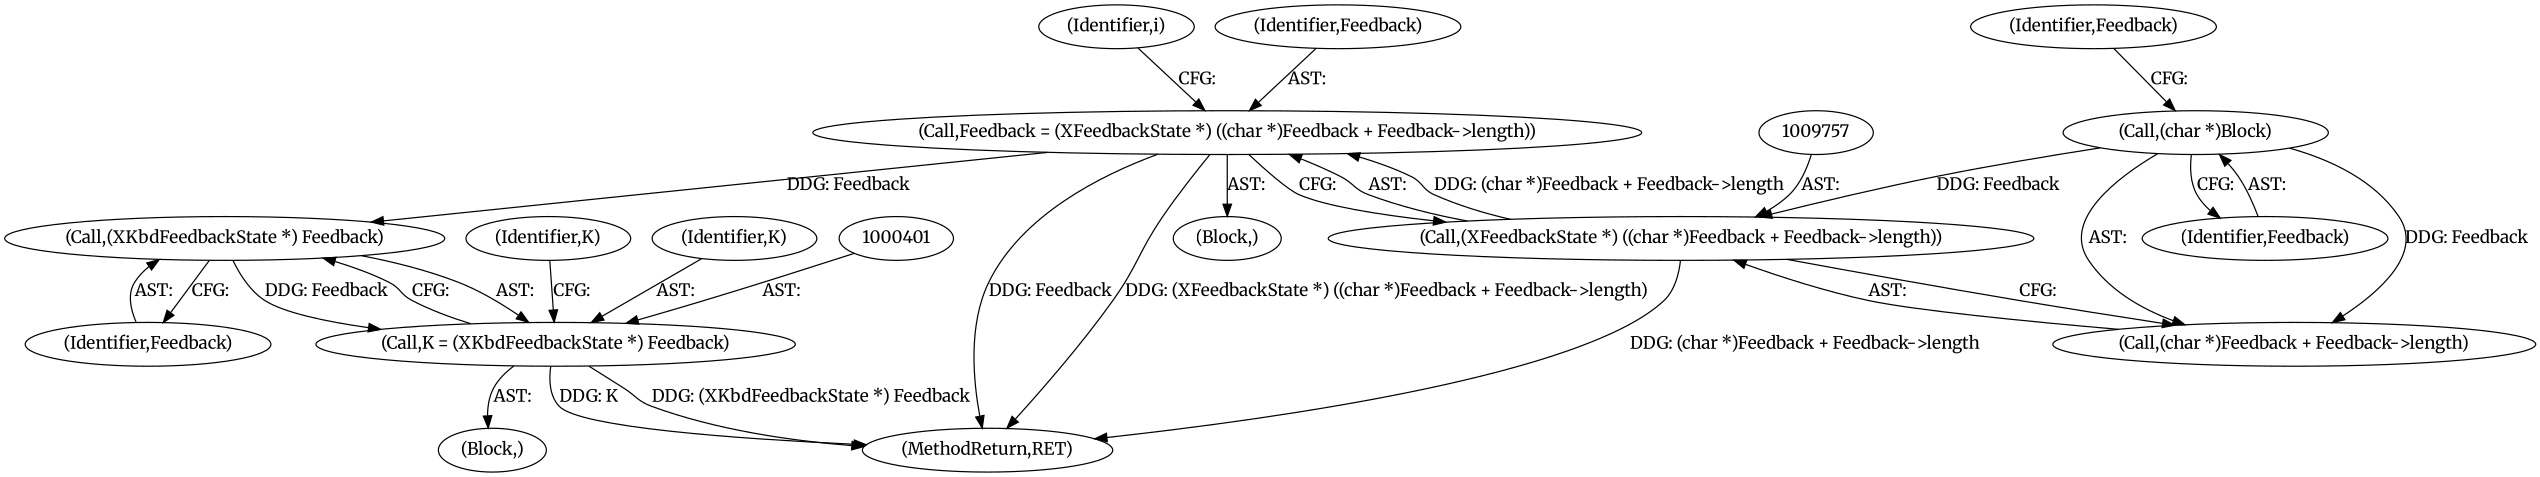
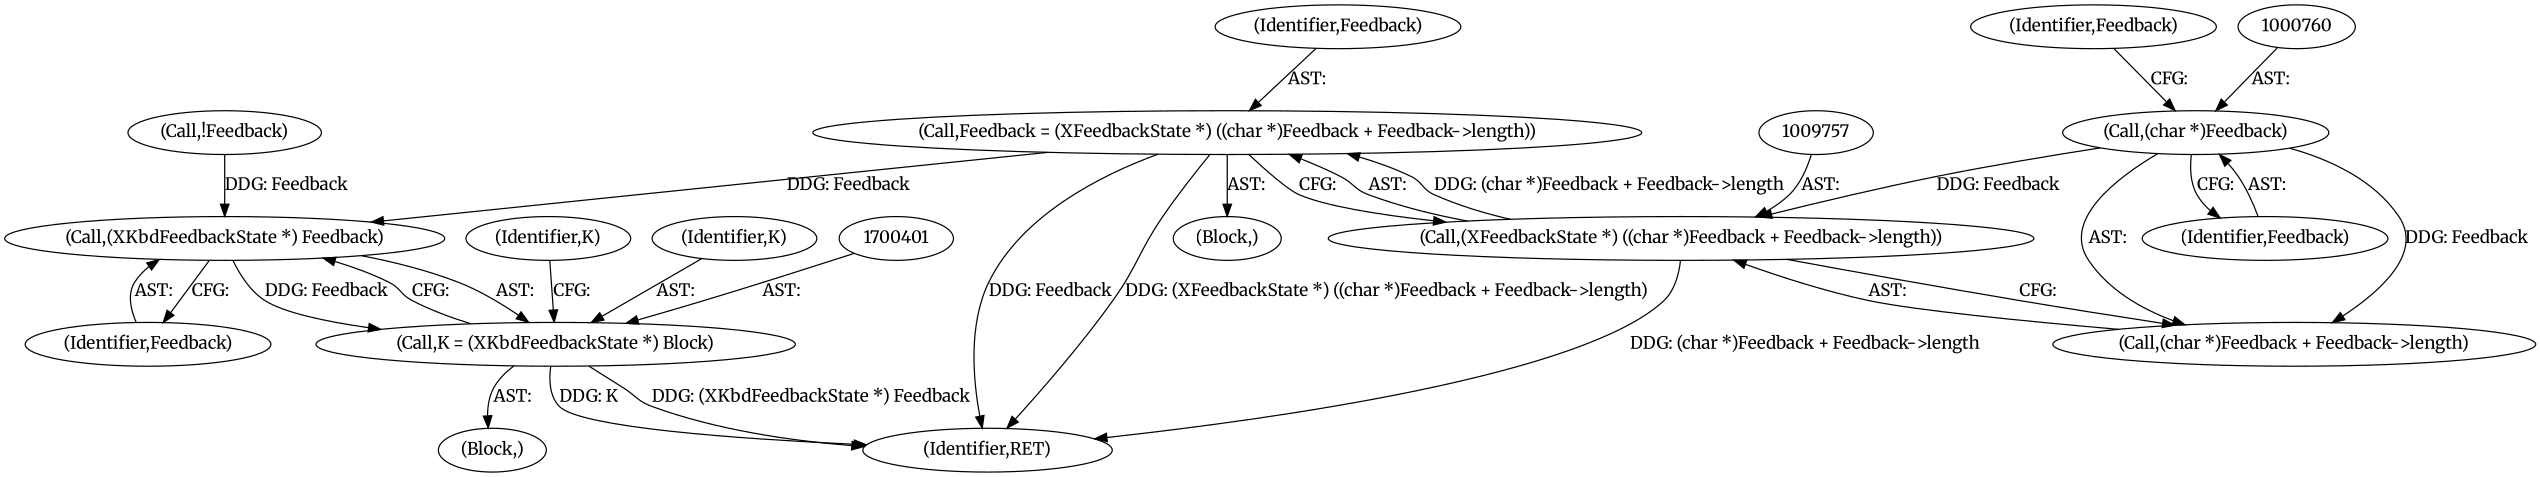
node "(Identifier,i)": removed
node "1000760": added
node "(Call,!Feedback)": added
node "(Call,(char *)Block)": label "(Call,(char *)Block)" -> "(Call,(char *)Feedback)"
node "1000401": label "1000401" -> "1700401"
node "(Call,K = (XKbdFeedbackState *) Feedback)": label "(Call,K = (XKbdFeedbackState *) Feedback)" -> "(Call,K = (XKbdFeedbackState *) Block)"
node "(MethodReturn,RET)": label "(MethodReturn,RET)" -> "(Identifier,RET)"
